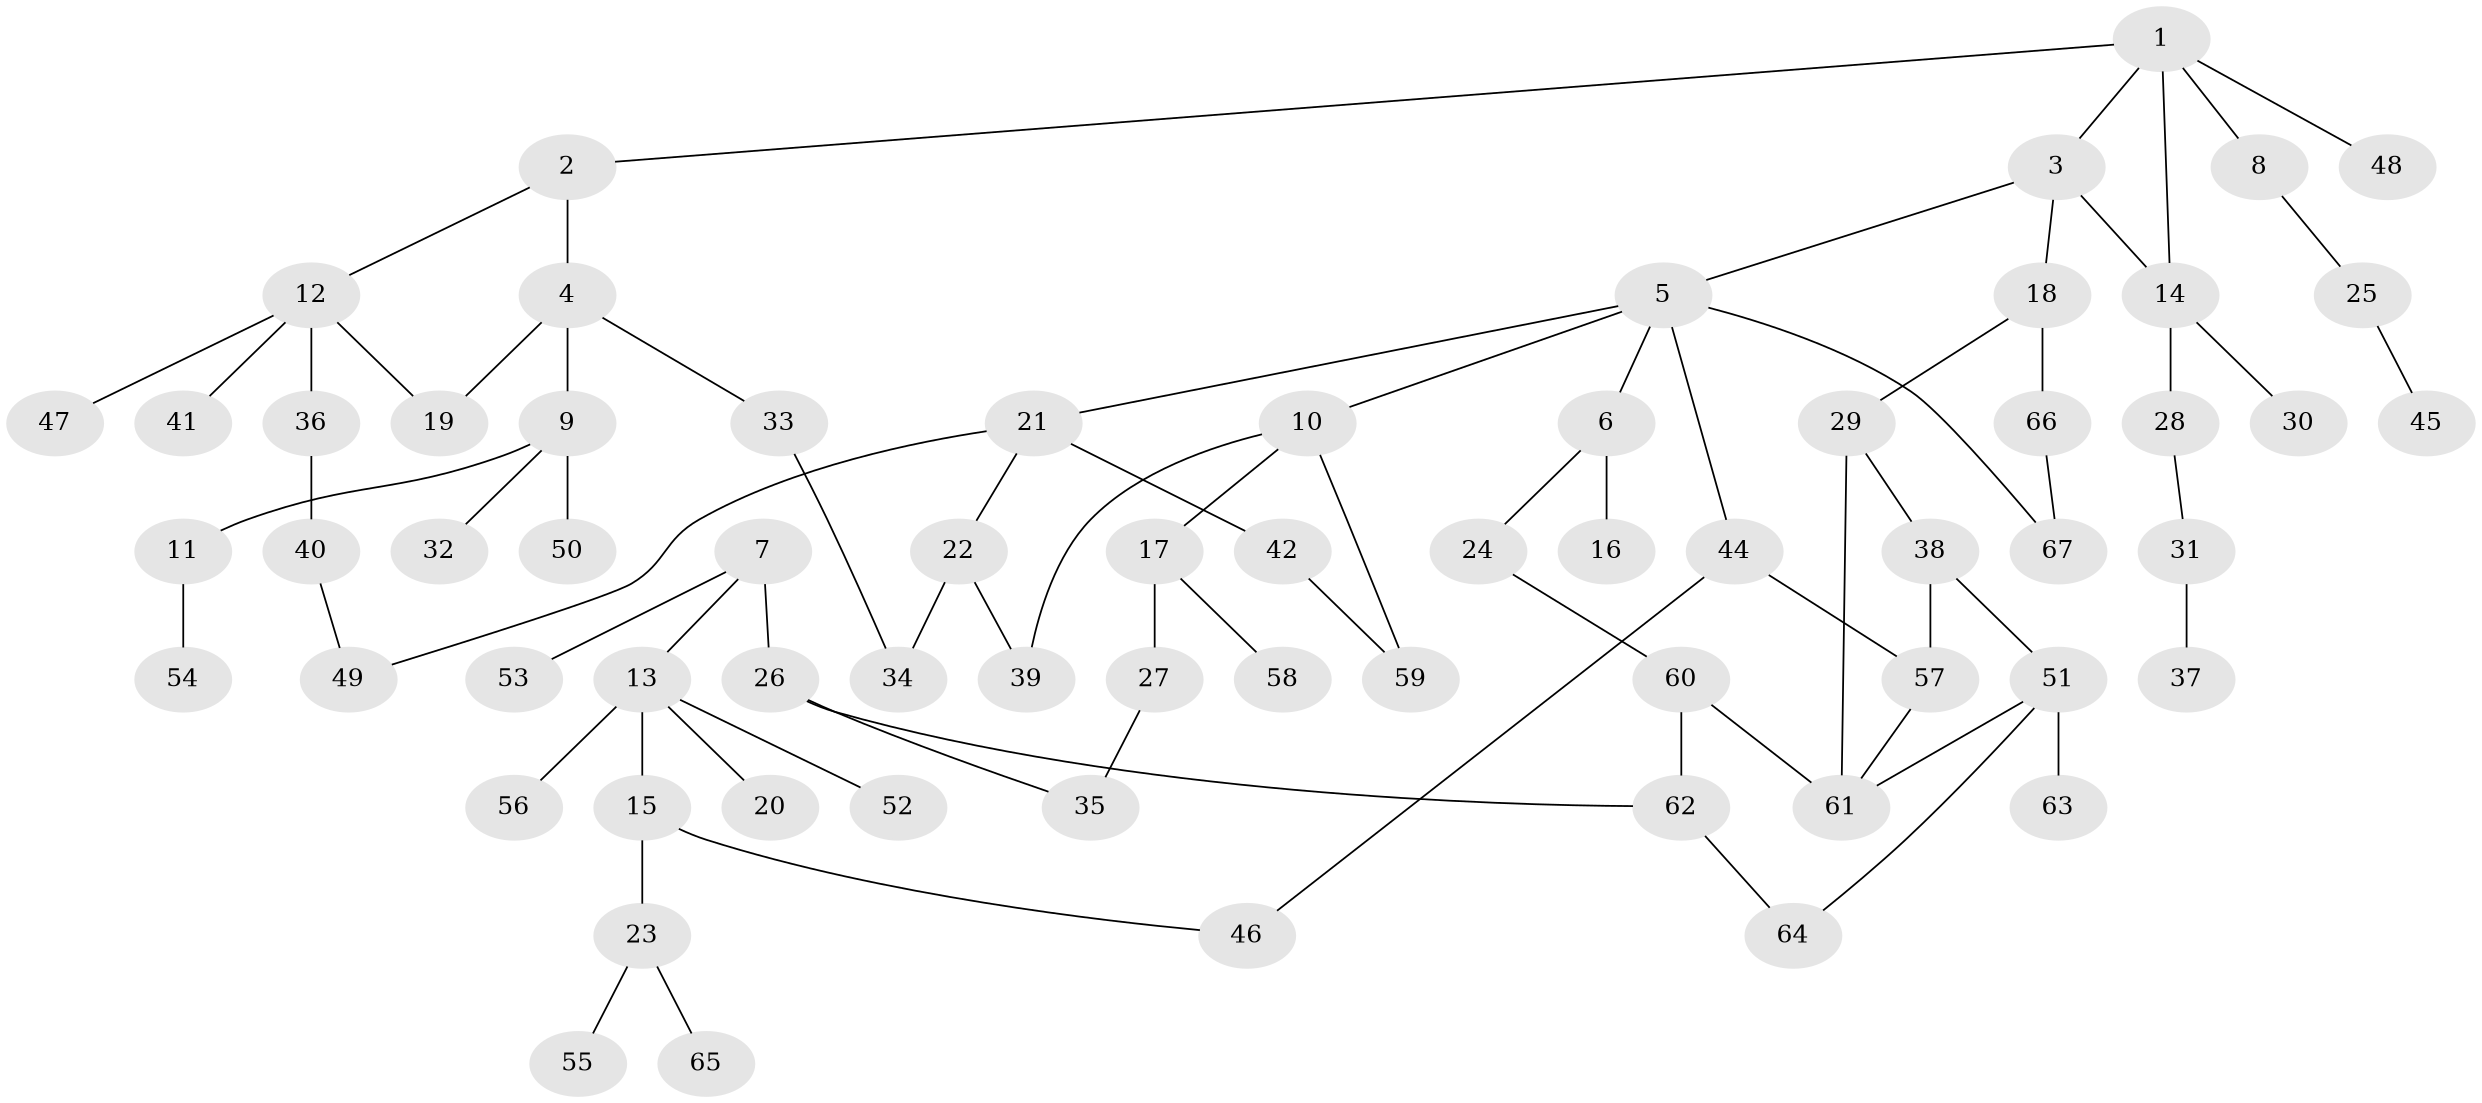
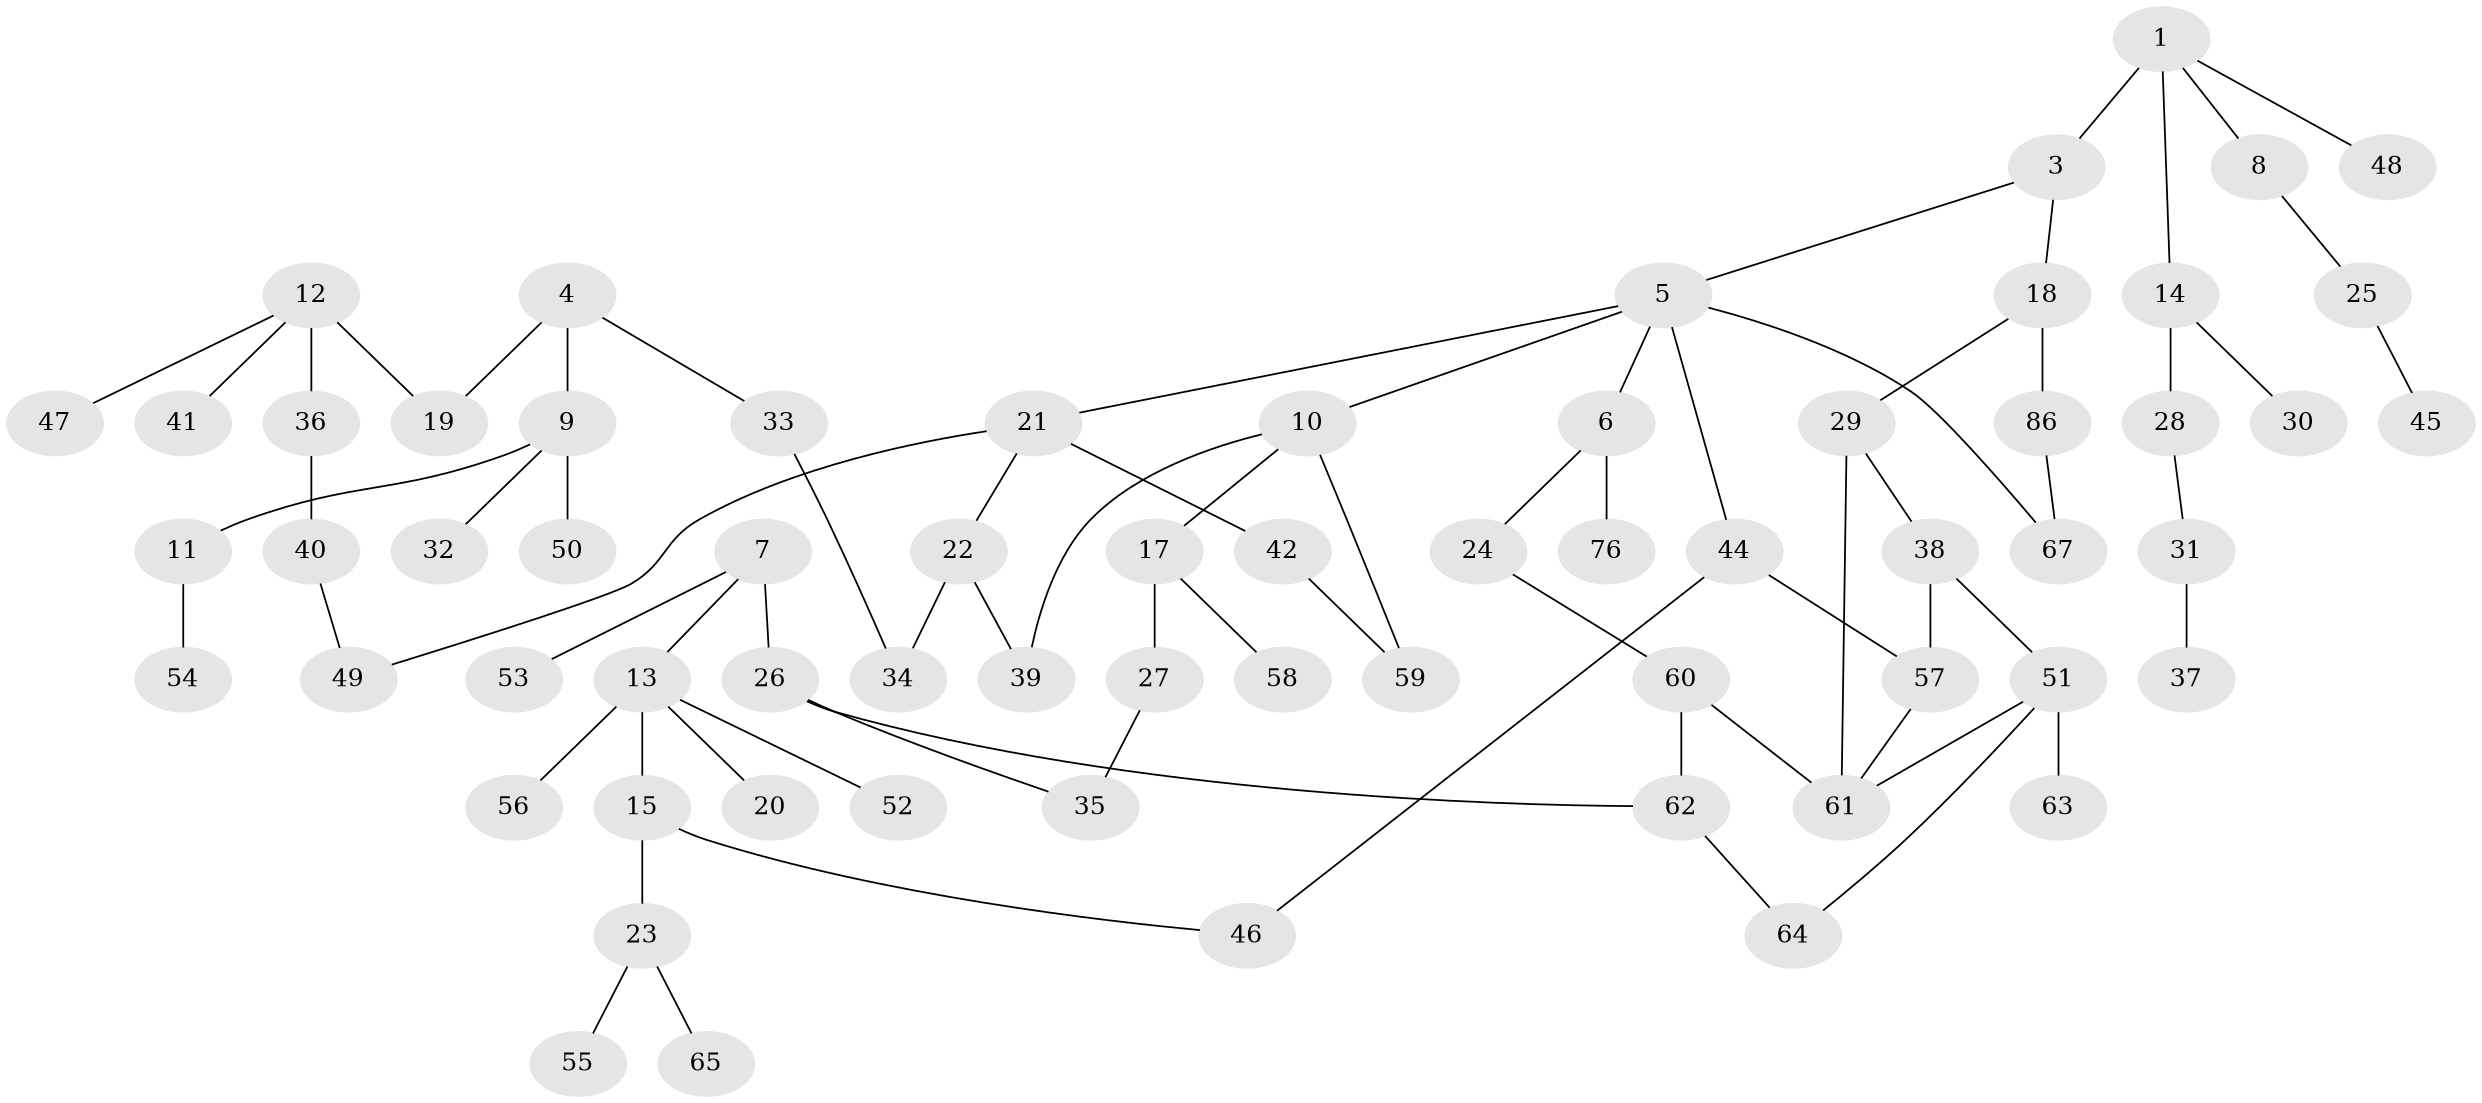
node "2": removed
edge "3" -- "14": removed
node "66": label "66" -> "86"
node "16": label "16" -> "76"
